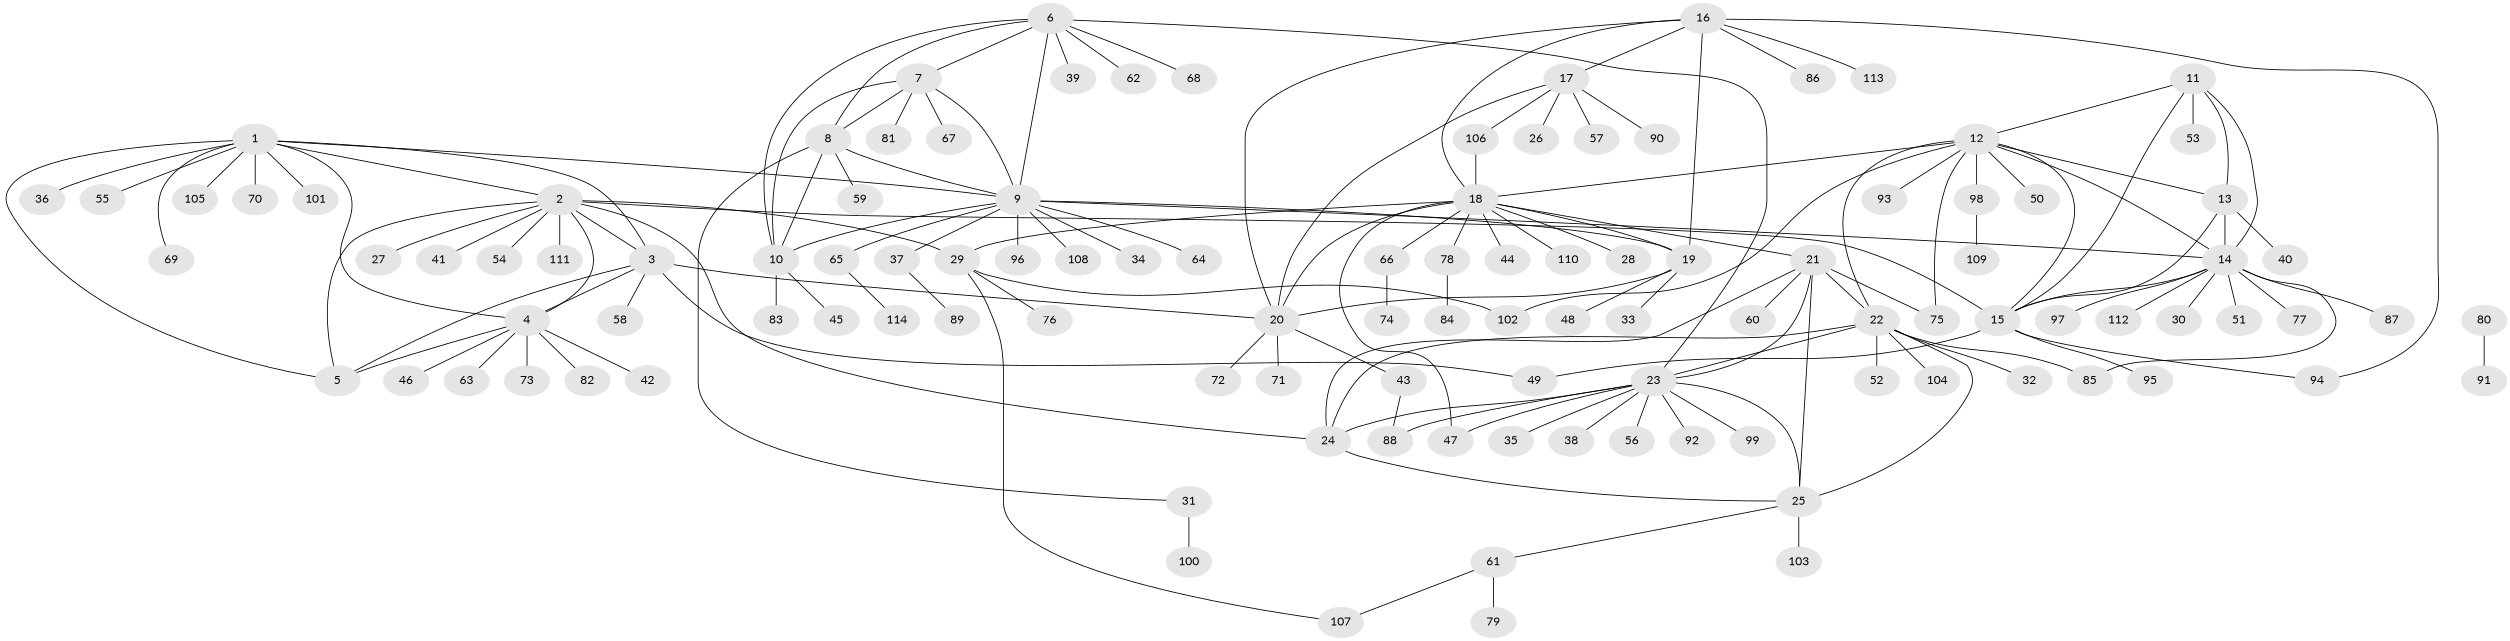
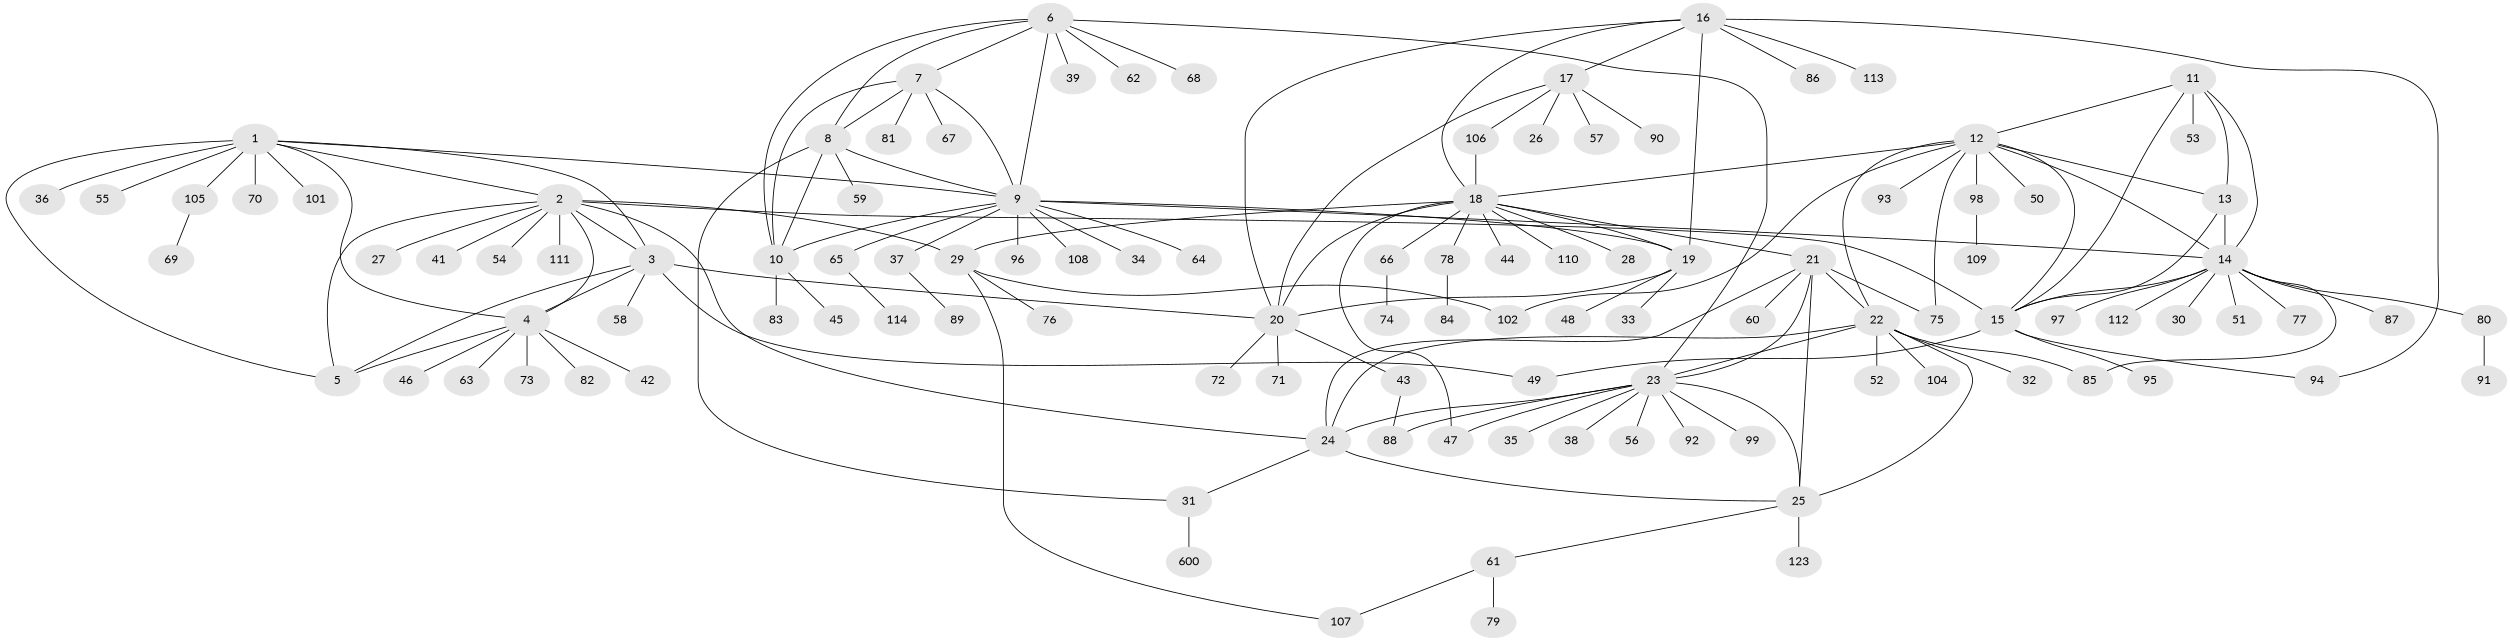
edge "1" -- "69": now "105" -- "69"
node "40": removed
edge "14" -- "80": added
edge "24" -- "31": added
node "100": label "100" -> "600"
node "103": label "103" -> "123"
